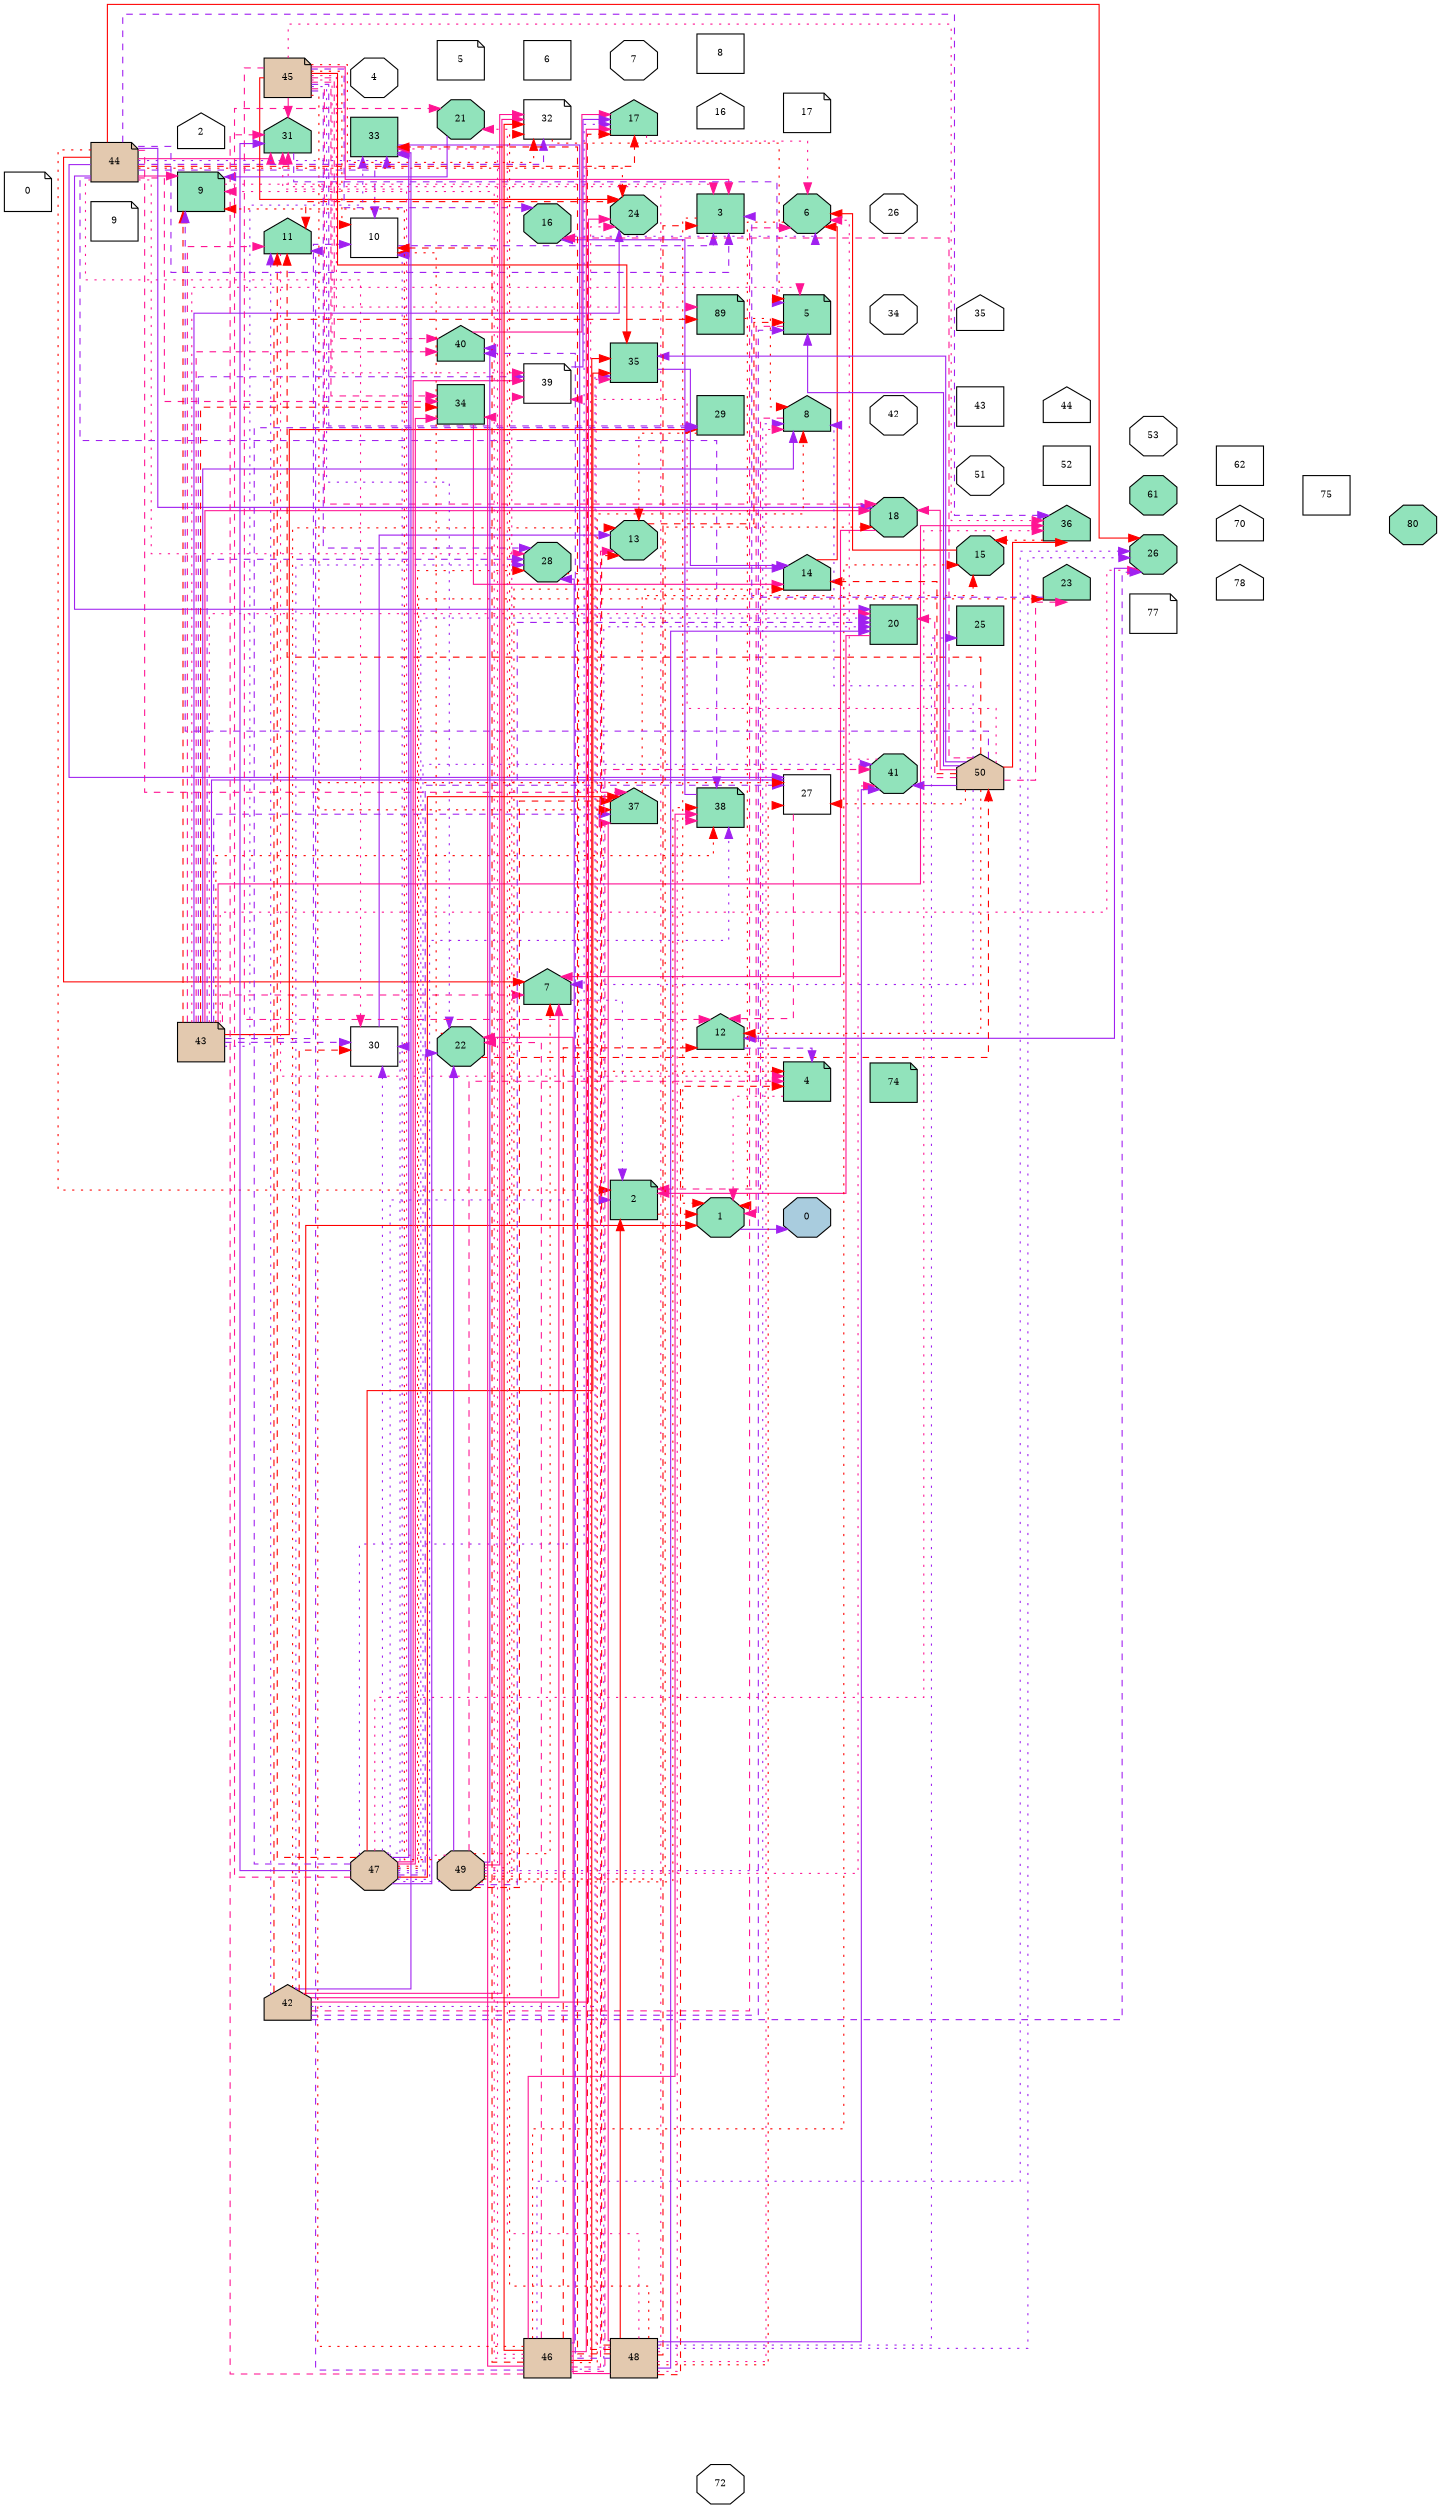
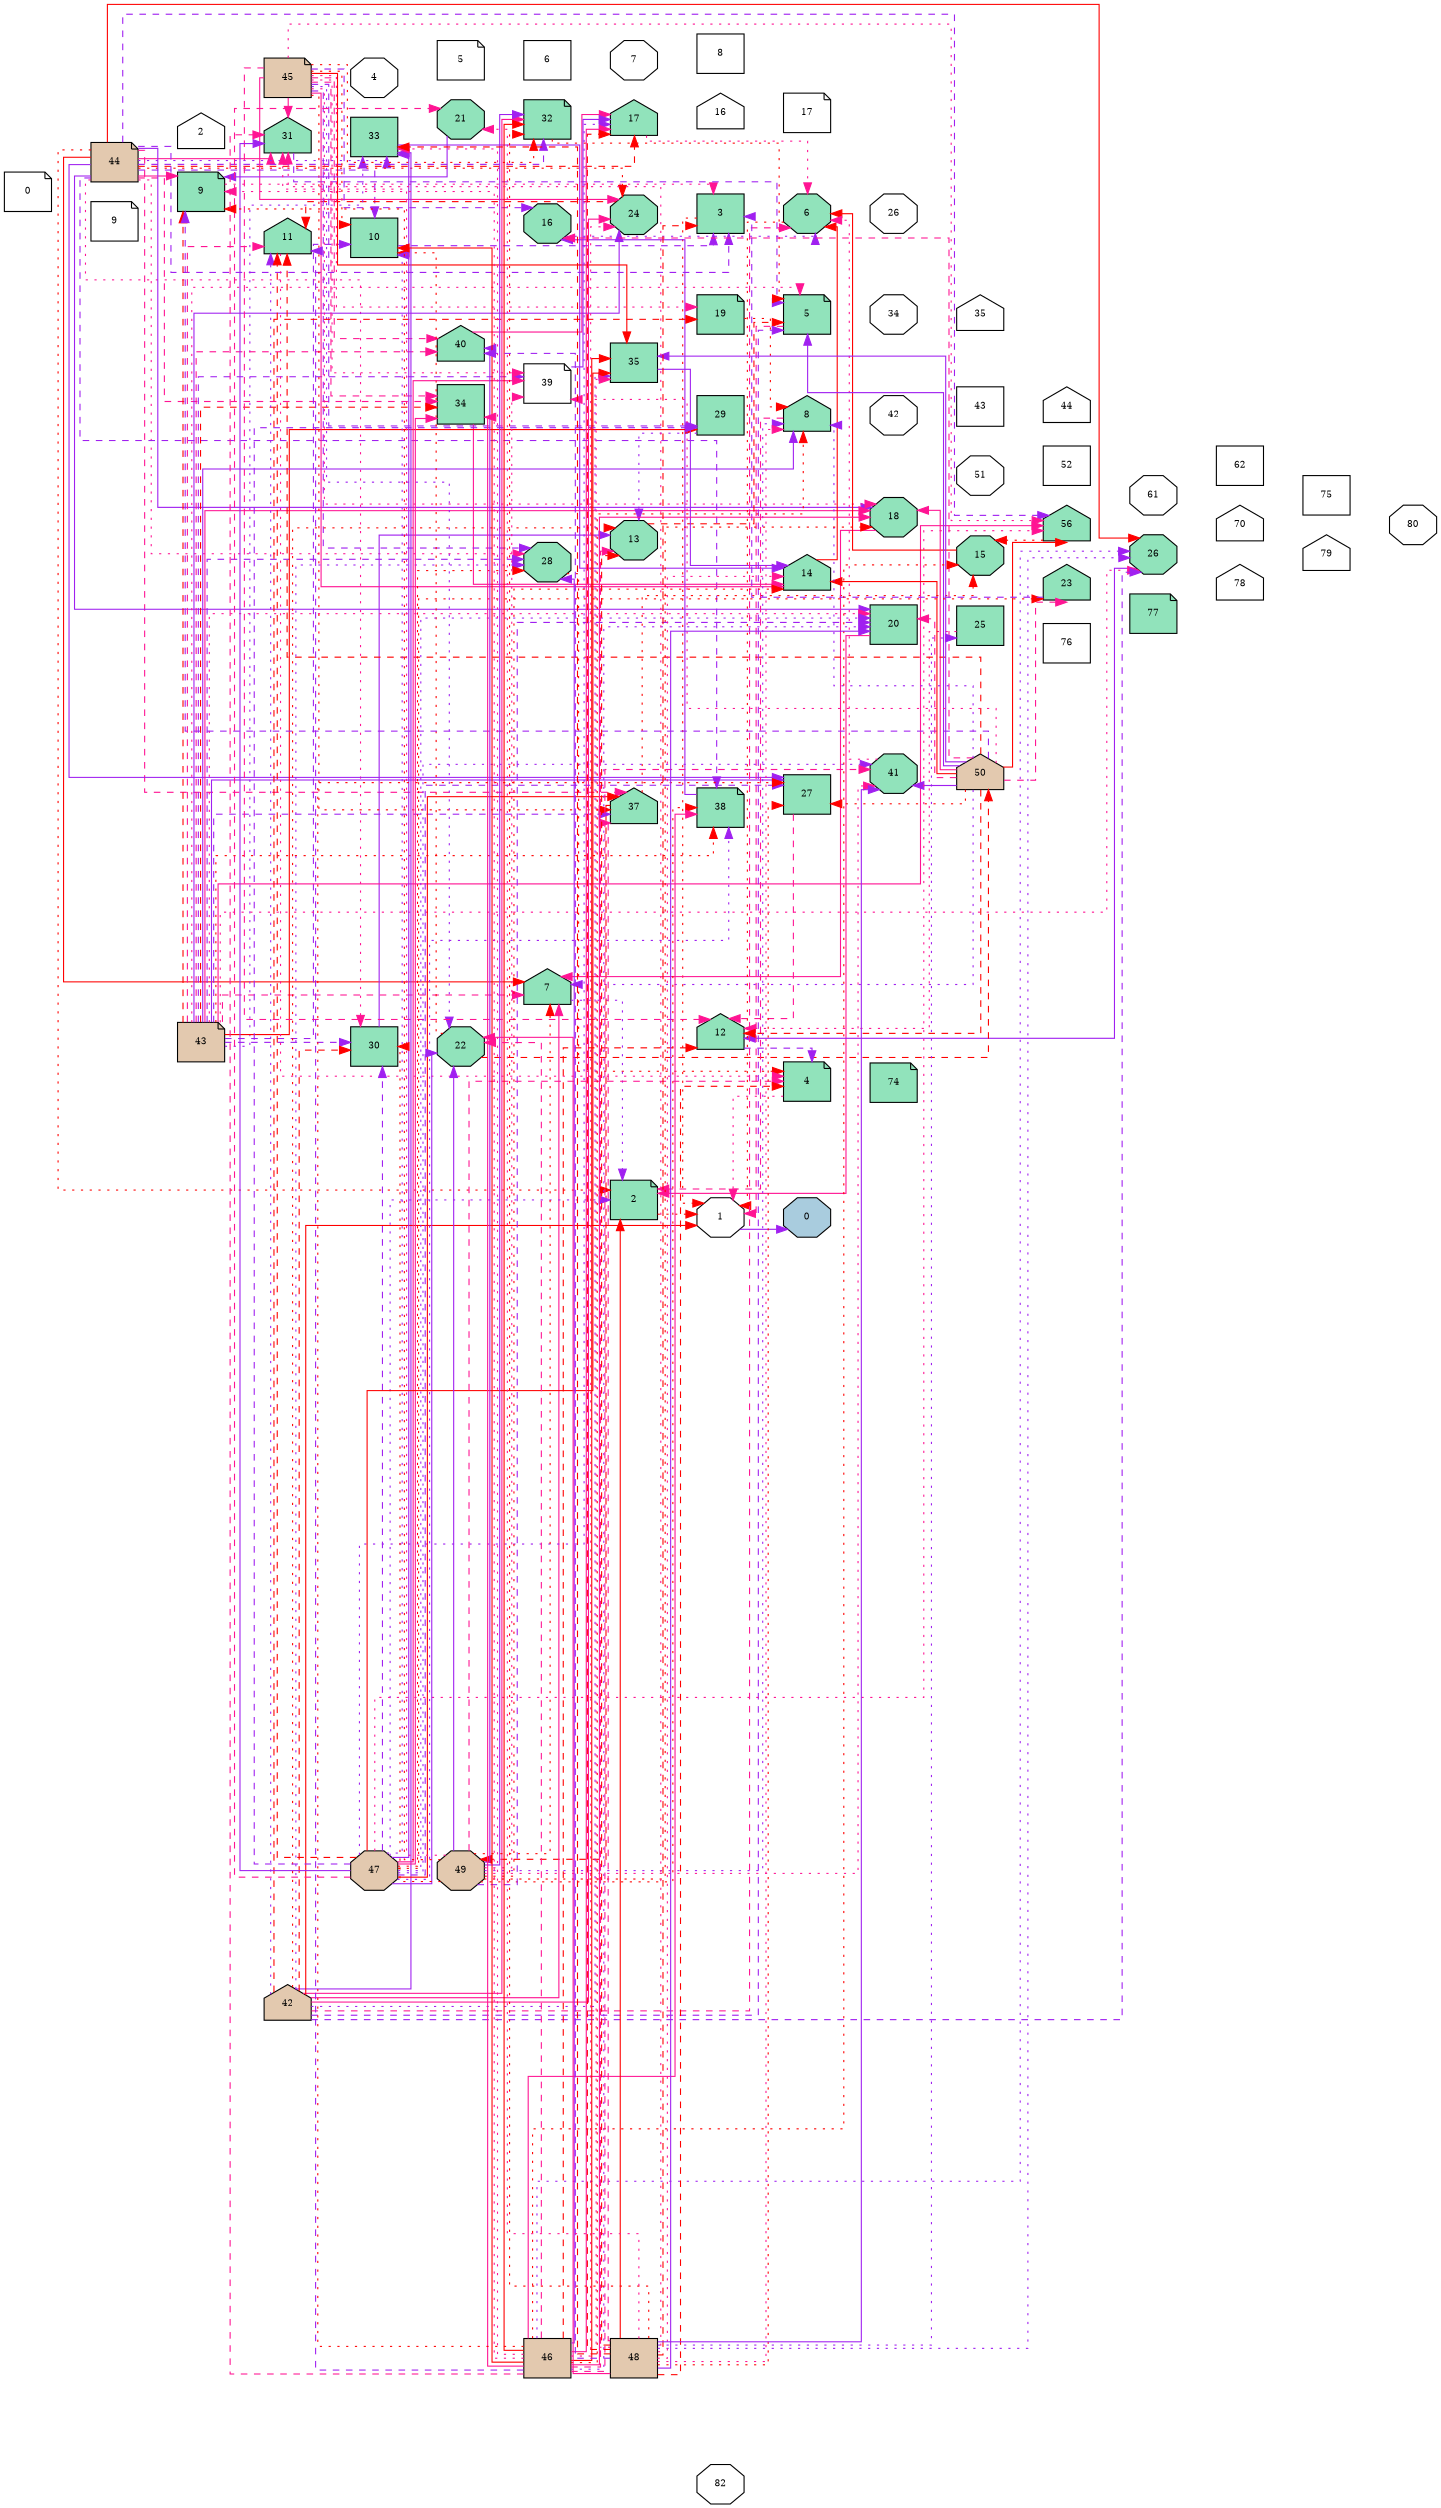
node "32": fillcolor #ffffff -> #91e3bb
edge "45" -> "3": now "45" -> "14"
edge "45" -> "24": color red -> deeppink
node "10": fillcolor #ffffff -> #91e3bb
node "89": label "89" -> "19"
node "53": removed
edge "29" -> "13": color red -> purple
node "61": fillcolor #91e3bb -> #ffffff
edge "45" -> "18": style dashed -> dotted
node "36": label "36" -> "56"
node "80": fillcolor #91e3bb -> #ffffff
node "79": added
node "77": fillcolor #ffffff -> #91e3bb
edge "50" -> "14": style dashed -> solid
node "76": added
node "27": fillcolor #ffffff -> #91e3bb
edge "25" -> "12": added
edge "49" -> "32": color deeppink -> purple
edge "50" -> "12": style dotted -> dashed
node "30": fillcolor #ffffff -> #91e3bb
node "1": fillcolor #91e3bb -> #ffffff
edge "46" -> "10": style dashed -> solid
edge "46" -> "18": added
edge "49" -> "37": reversed
edge "47" -> "30": style dotted -> dashed
edge "49" -> "30": color purple -> red
edge "48" -> "37": style solid -> dashed
edge "48" -> "38": now "48" -> "14"
node "72": label "72" -> "82"
